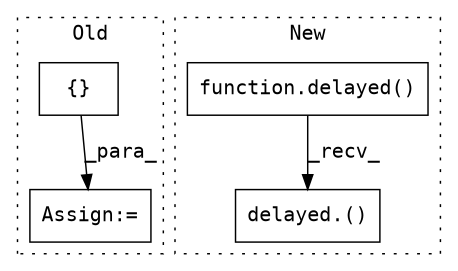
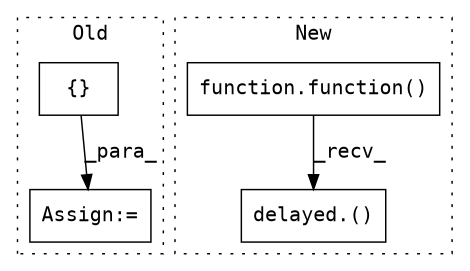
node "function.delayed()": label "function.delayed()" -> "function.function()"
